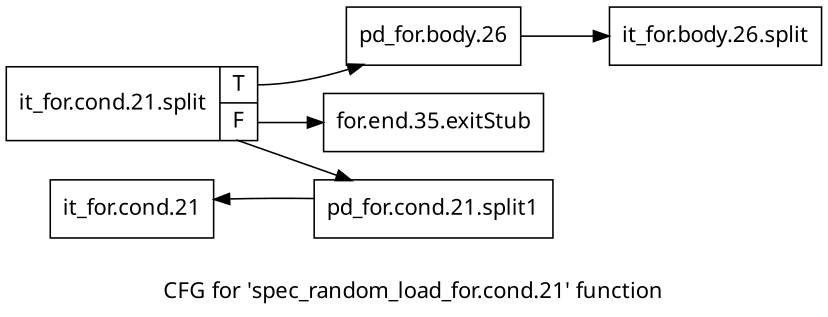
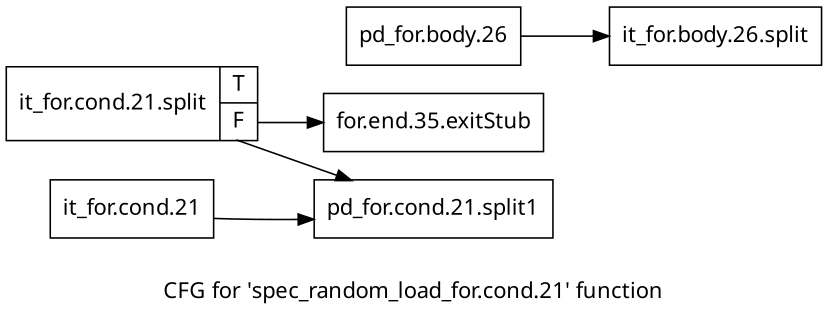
edge "it_for.cond.21.split" -> "pd_for.body.26": removed
edge "pd_for.cond.21.split1" -> "it_for.cond.21": reversed
